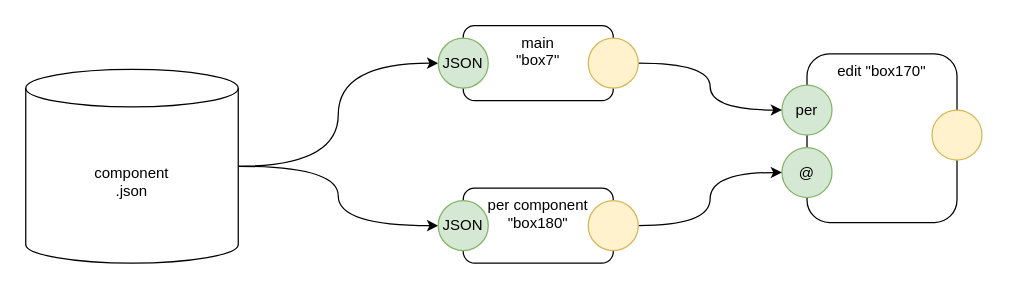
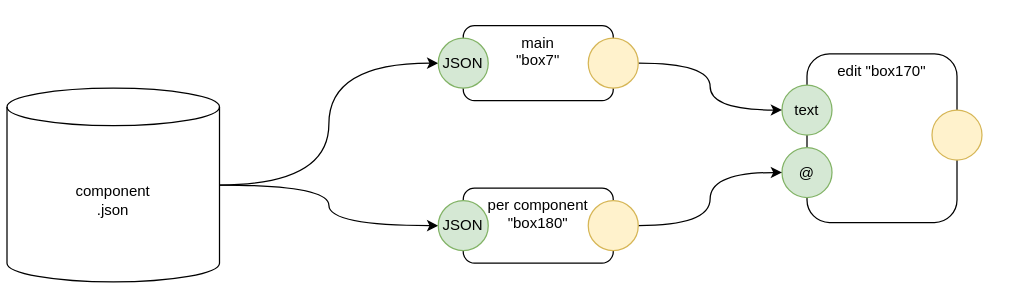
node "per": label "per" -> "text"
node "component .json": moved (132, 166) -> (113, 185)
